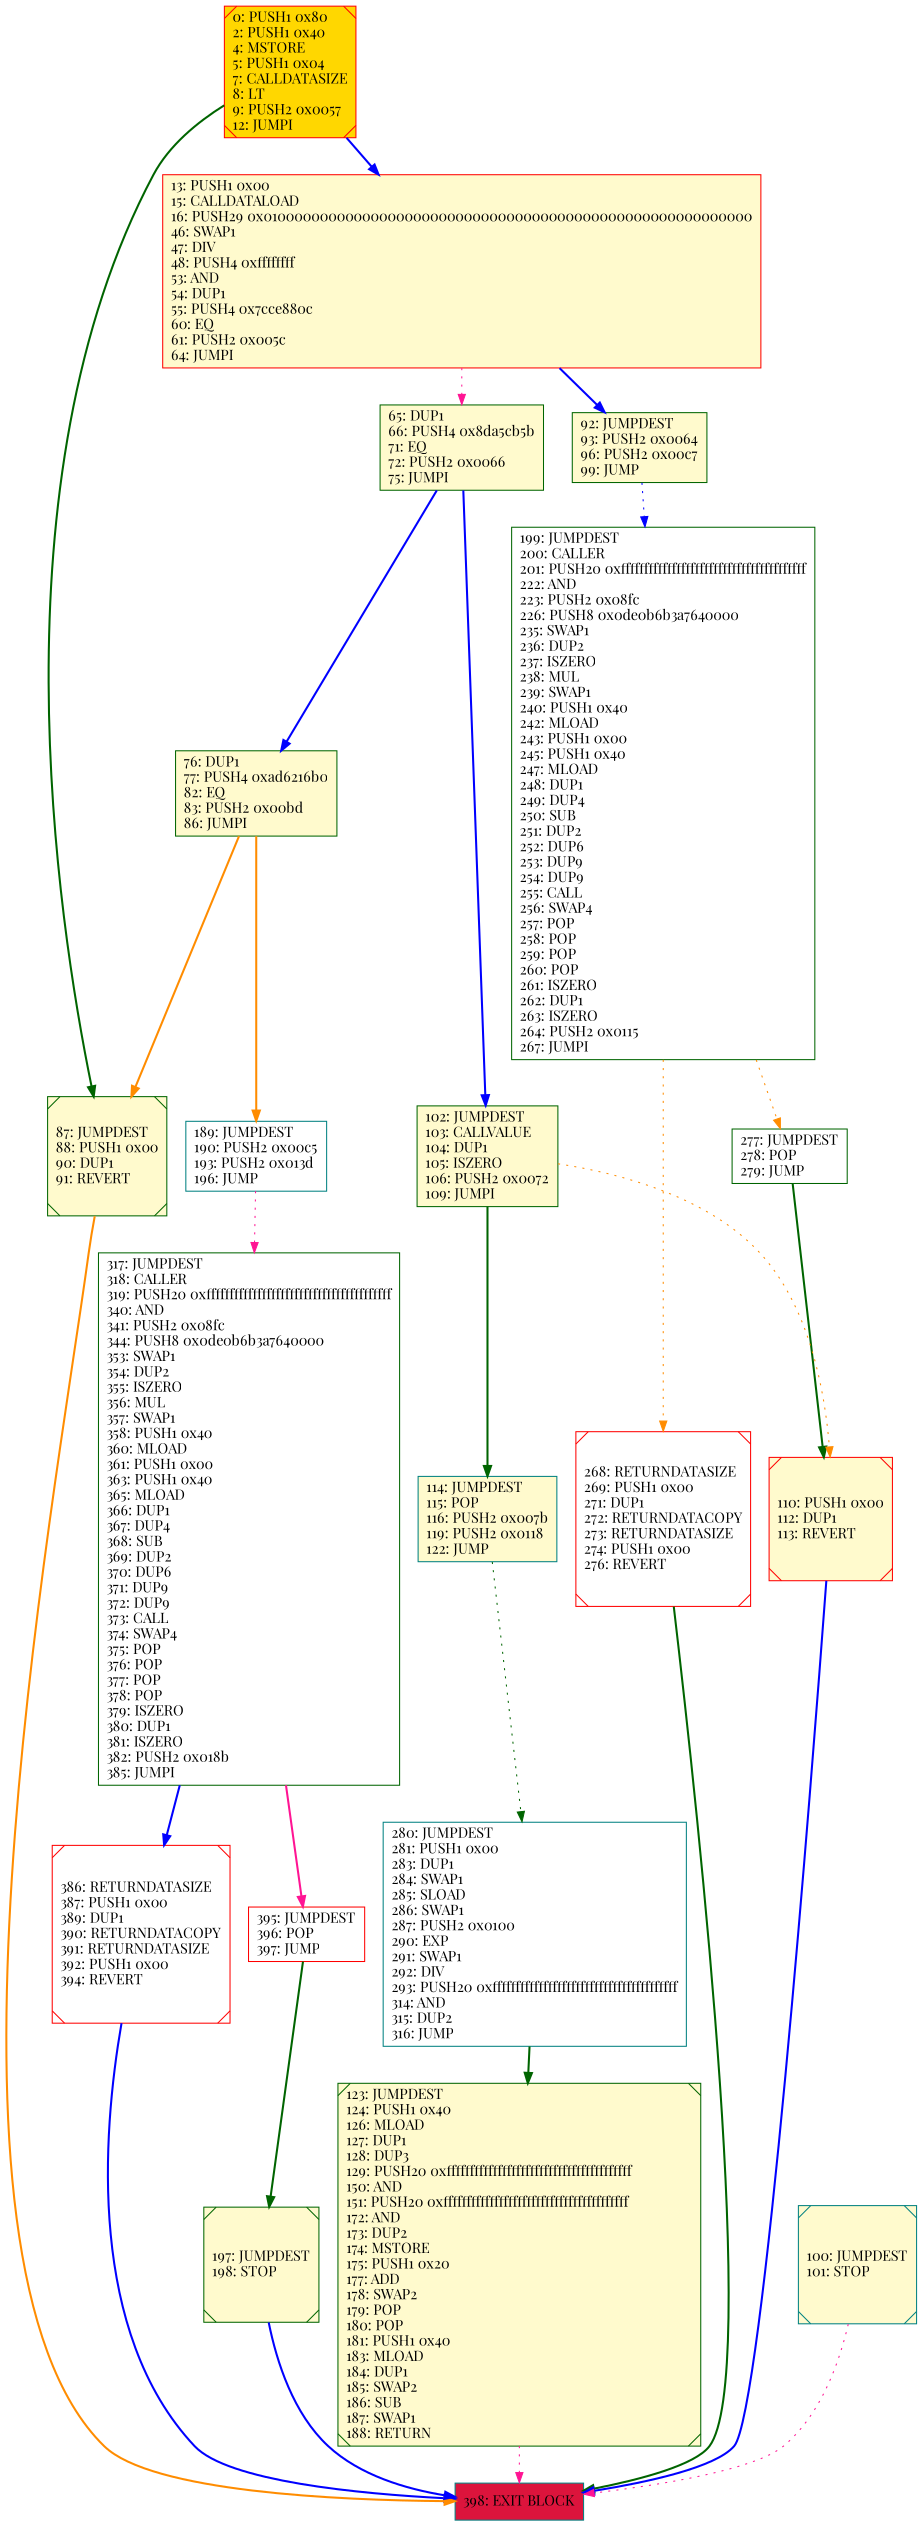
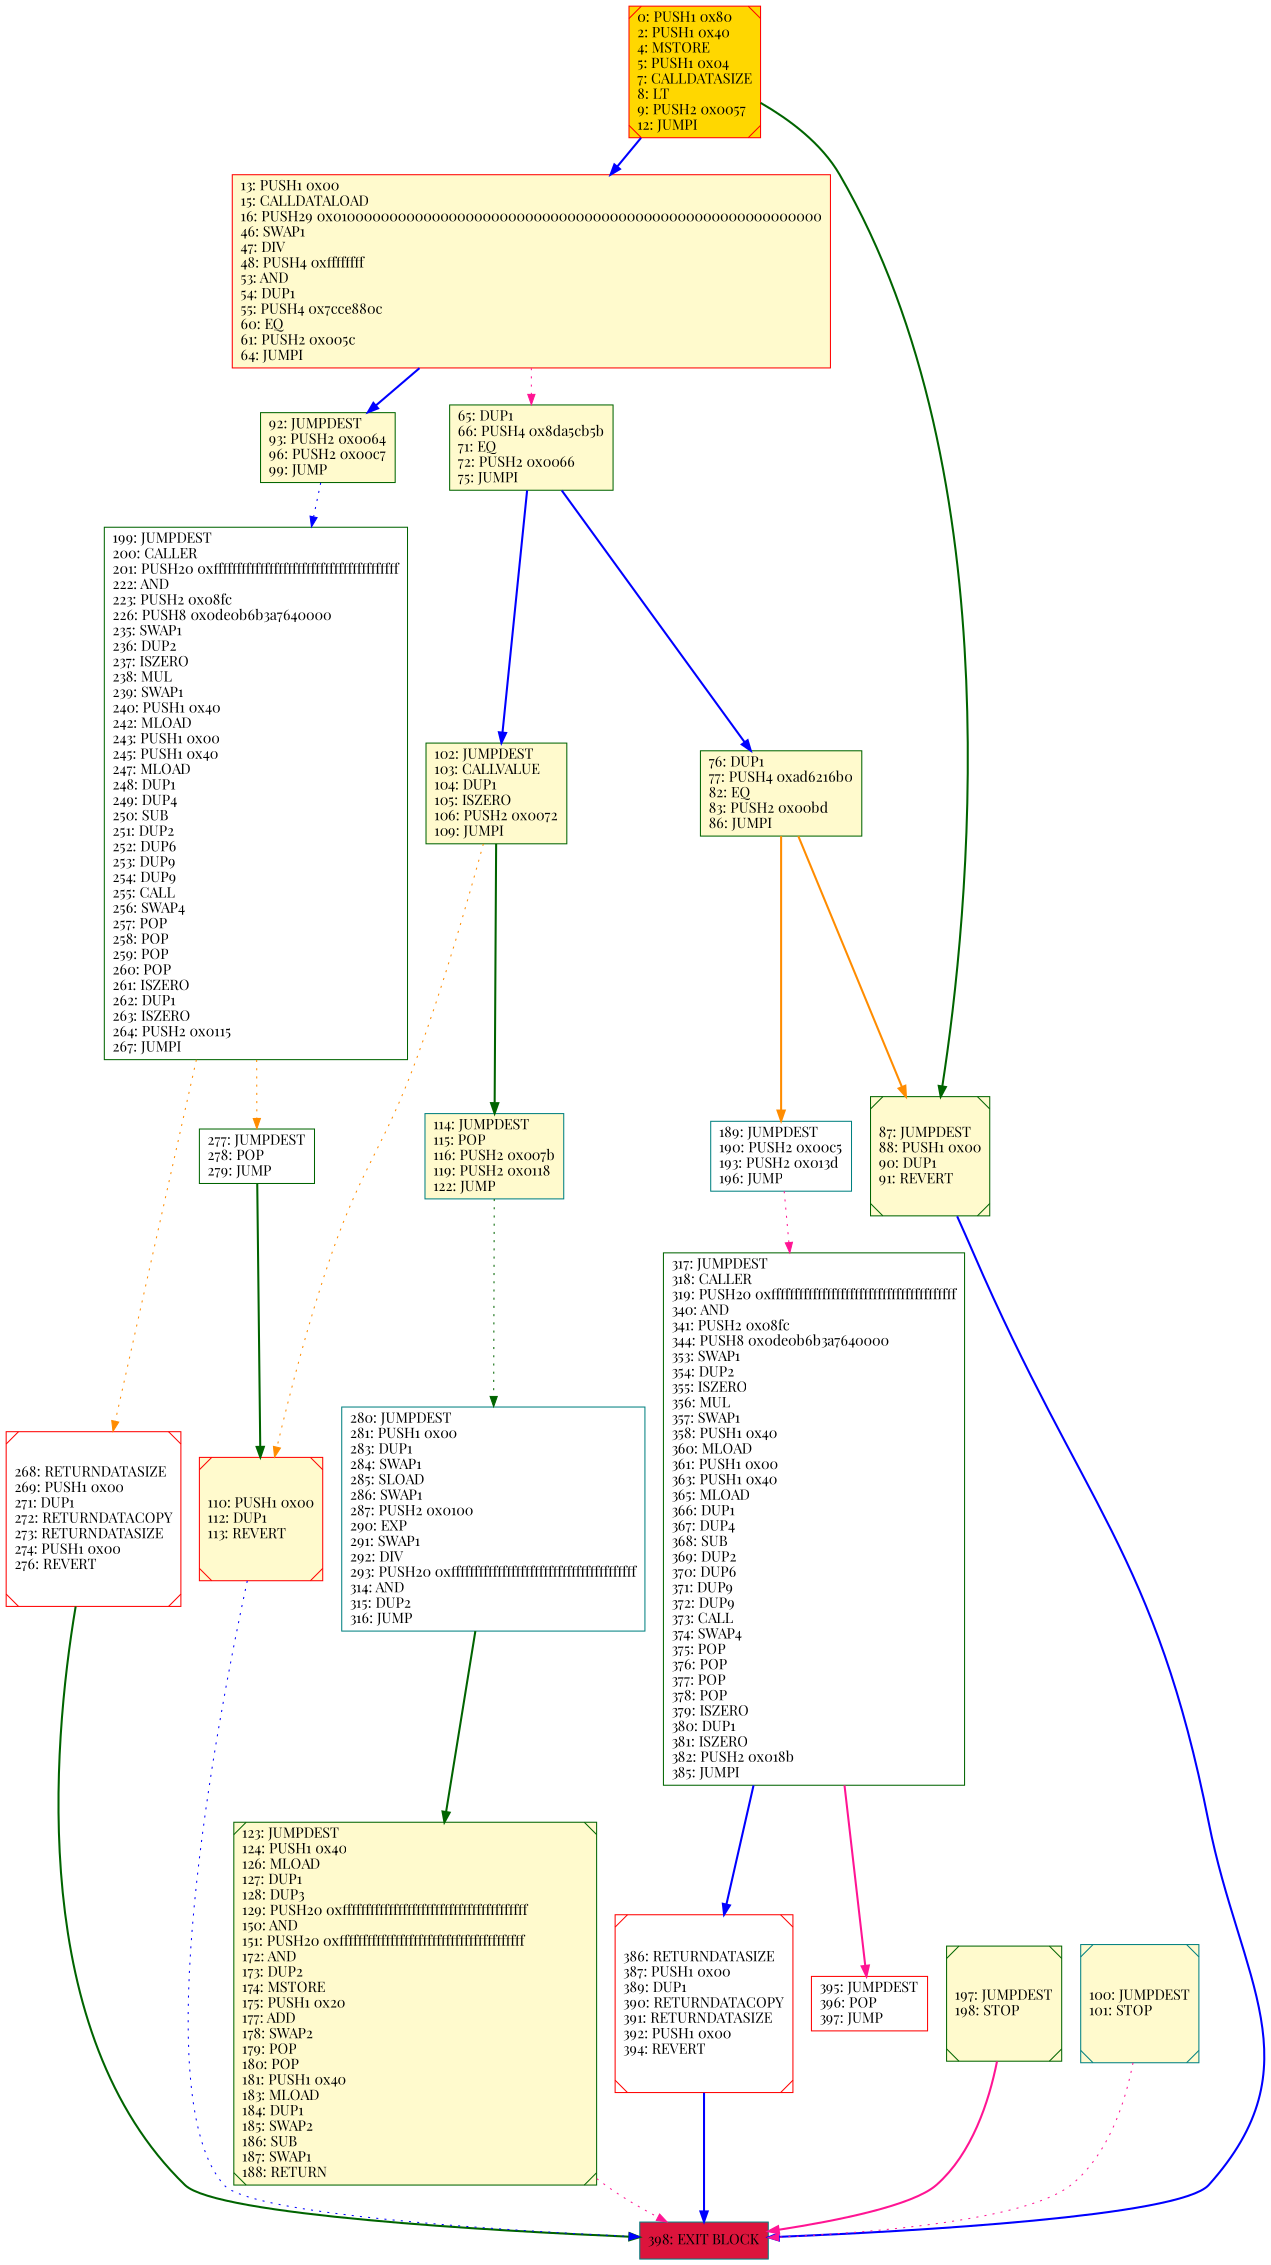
edge "87: JUMPDEST 88: PUSH1 0x00 90: DUP1 91: REVERT" -> "398: EXIT BLOCK": color darkorange -> blue
edge "395: JUMPDEST 396: POP 397: JUMP" -> "197: JUMPDEST 198: STOP": removed
edge "110: PUSH1 0x00 112: DUP1 113: REVERT" -> "398: EXIT BLOCK": style bold -> dotted
edge "197: JUMPDEST 198: STOP" -> "398: EXIT BLOCK": color blue -> deeppink
